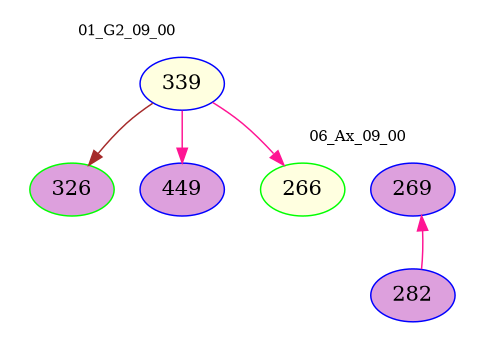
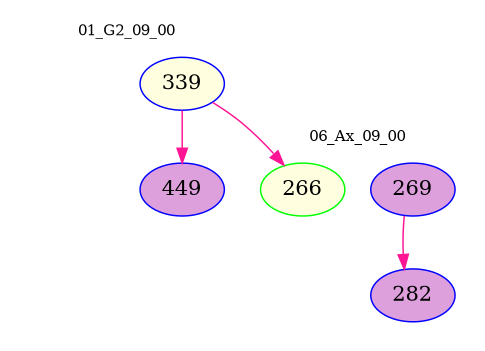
node "326": removed
edge "282" -> "269": reversed
